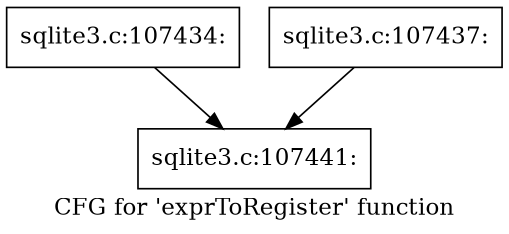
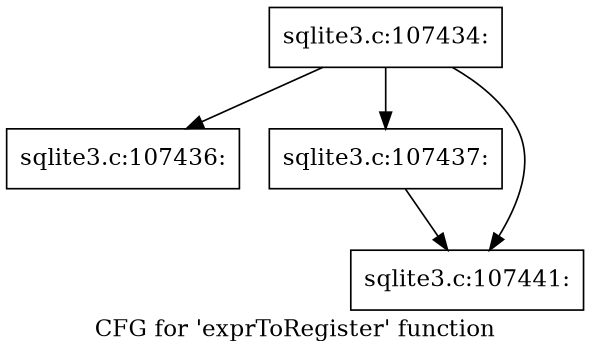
edge "sqlite3.c:107434:" -> "sqlite3.c:107437:": added
node "sqlite3.c:107436:": added
